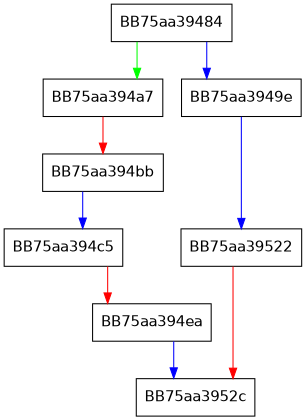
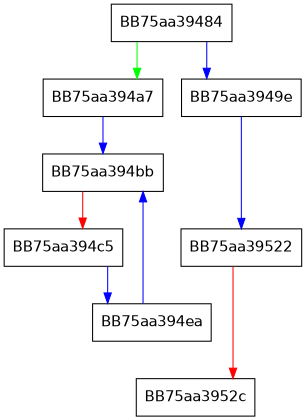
edge "BB75aa394a7" -> "BB75aa394bb": color red -> blue
edge "BB75aa394bb" -> "BB75aa394c5": color blue -> red
edge "BB75aa394c5" -> "BB75aa394ea": color red -> blue
edge "BB75aa394ea" -> "BB75aa3952c": now "BB75aa394ea" -> "BB75aa394bb"
